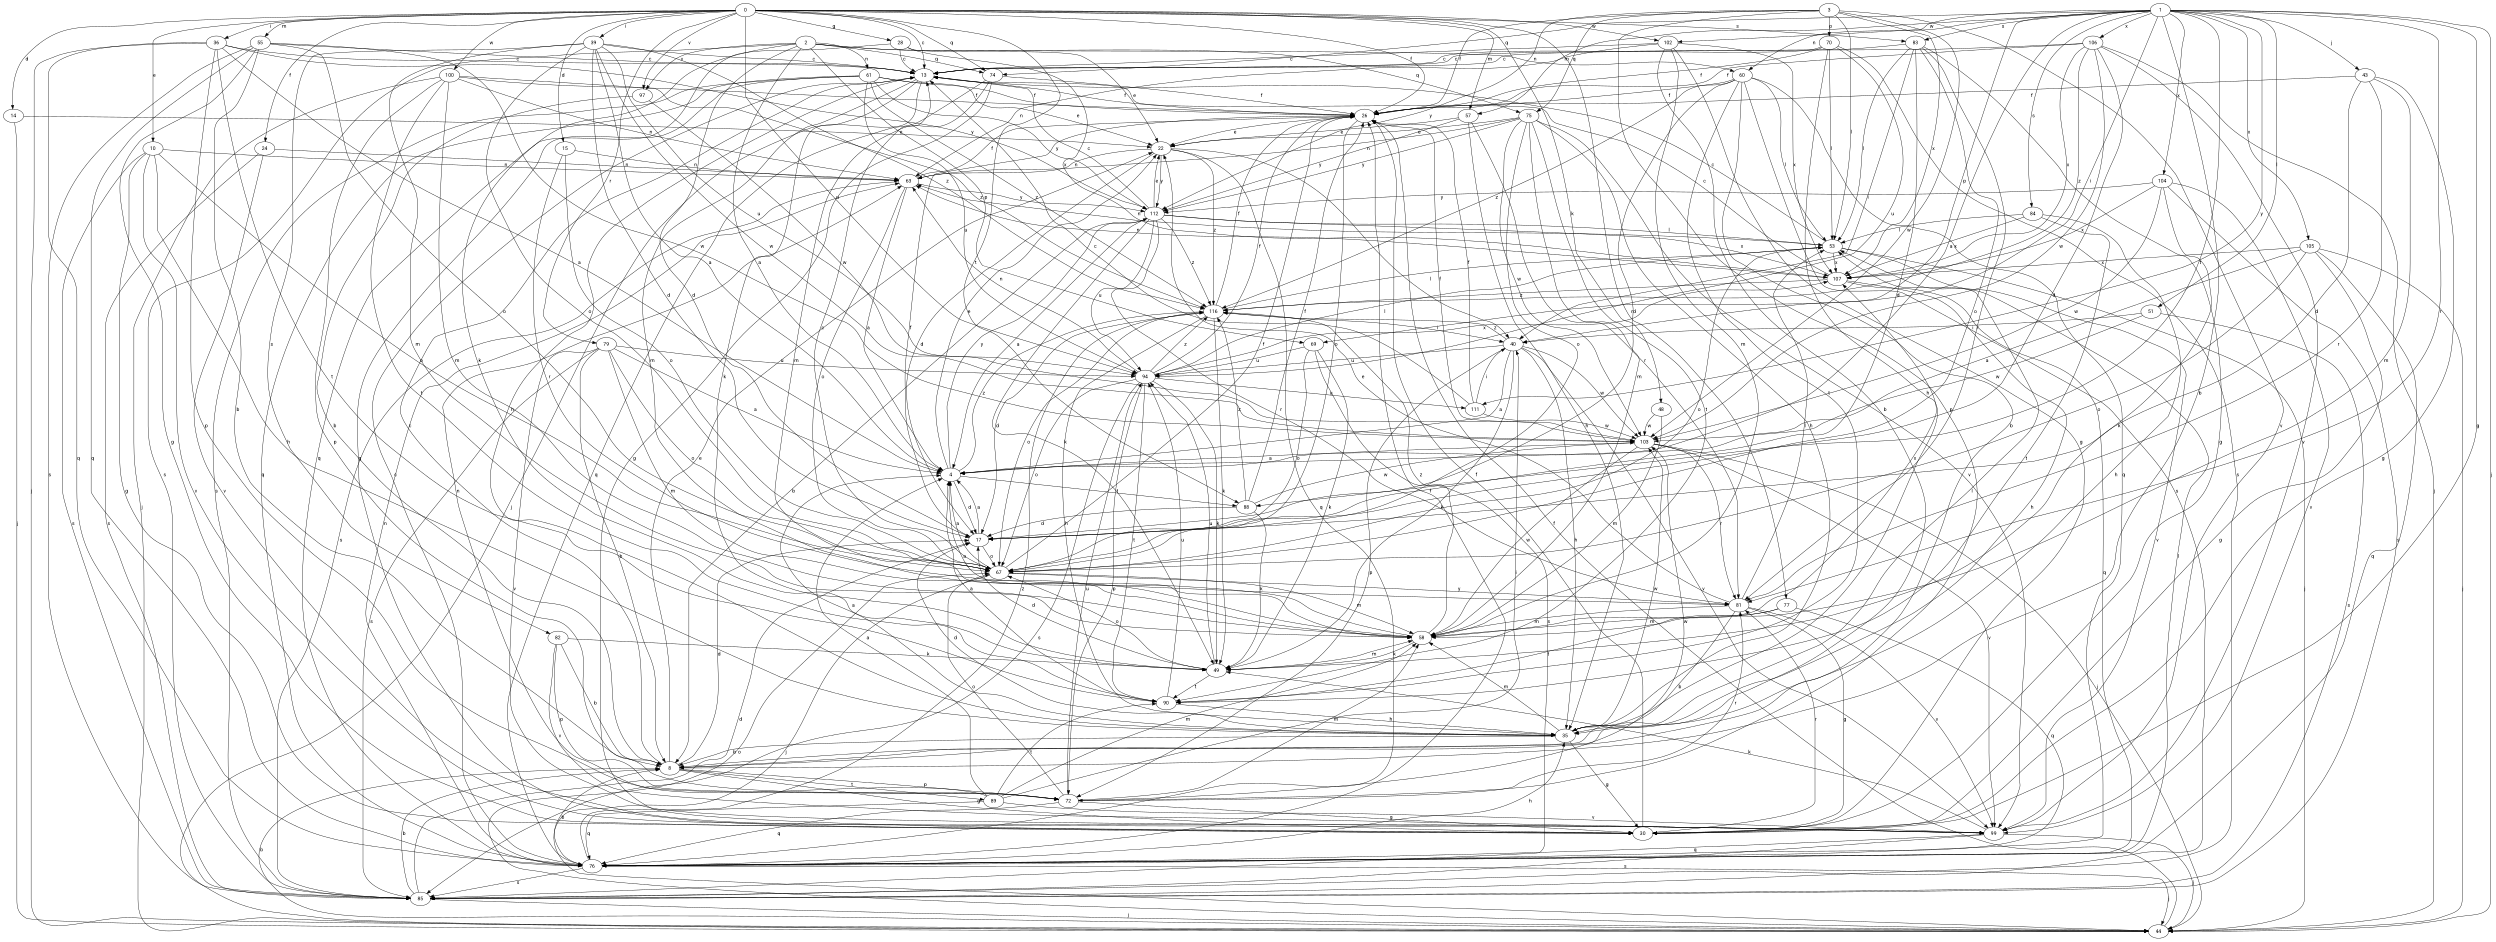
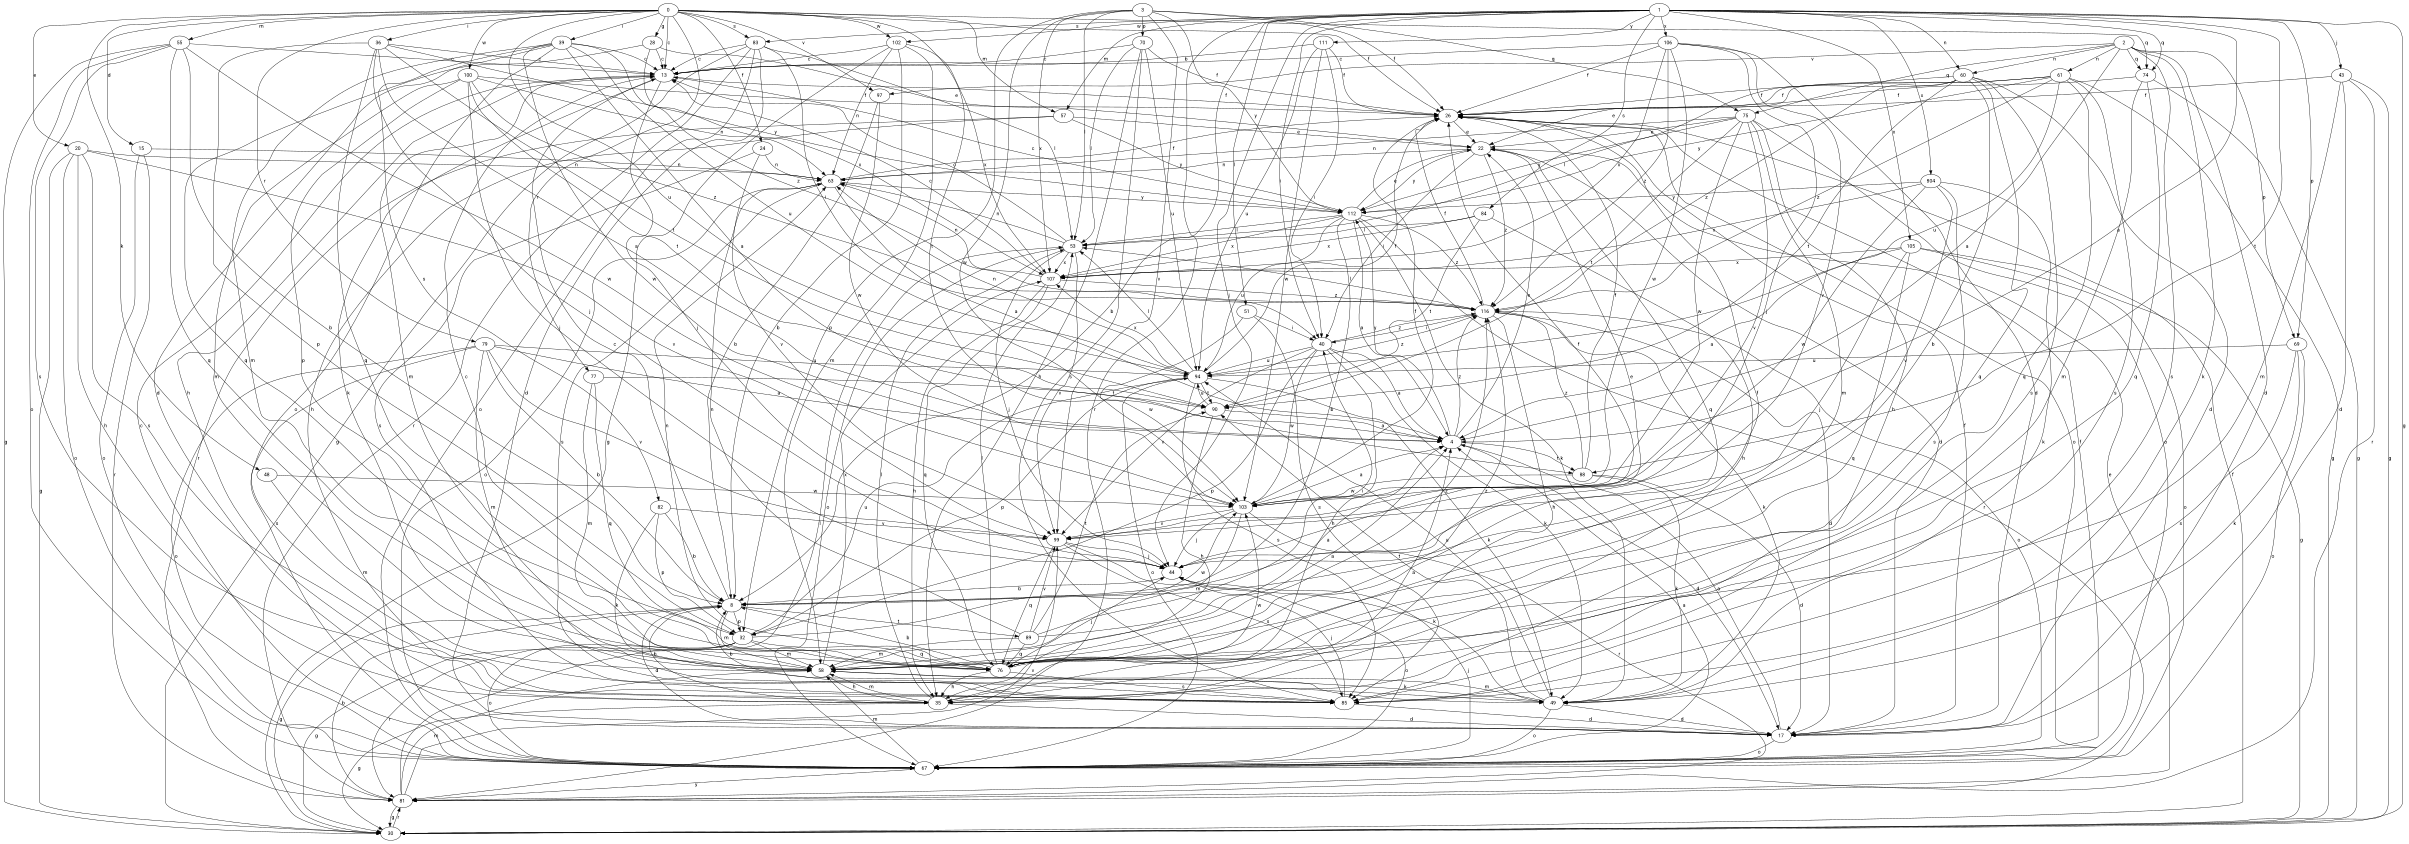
node "14": removed
node "10": label "10" -> "20"
node "104": label "104" -> "804"
edge "111" -> "13": label "c" -> "b"
edge "94" -> "111": reversed
edge "103" -> "58": label "w" -> "m"
edge "8" -> "58": added, label "m"
edge "58" -> "35": added, label "h"
node "72": label "72" -> "32"
